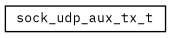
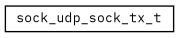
node "sock_udp_aux_tx_t": label "sock_udp_aux_tx_t" -> "sock_udp_sock_tx_t"
